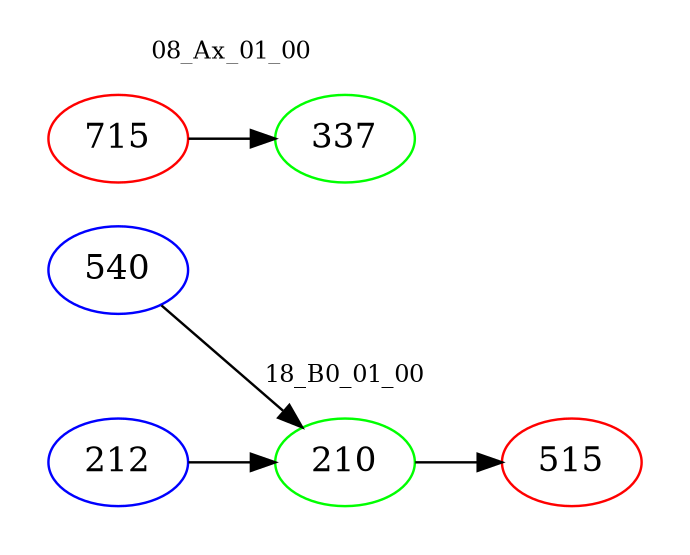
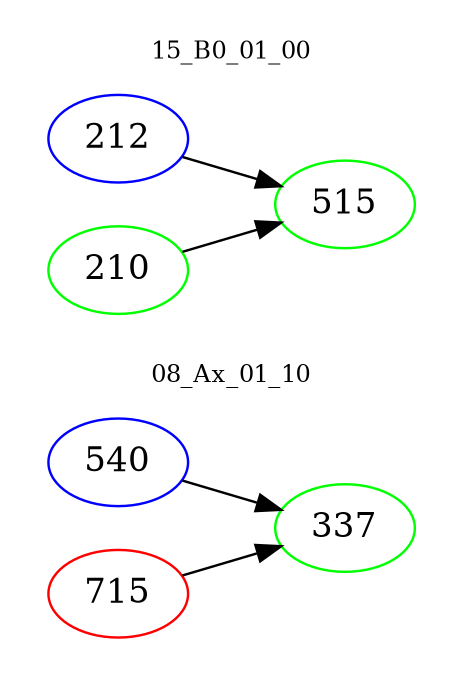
cluster "08_Ax_01_00": label "08_Ax_01_00" -> "08_Ax_01_10"
edge "540" -> "210": now "540" -> "337"
cluster "18_B0_01_00": label "18_B0_01_00" -> "15_B0_01_00"
edge "212" -> "210": now "212" -> "515"
node "515": color red -> green
